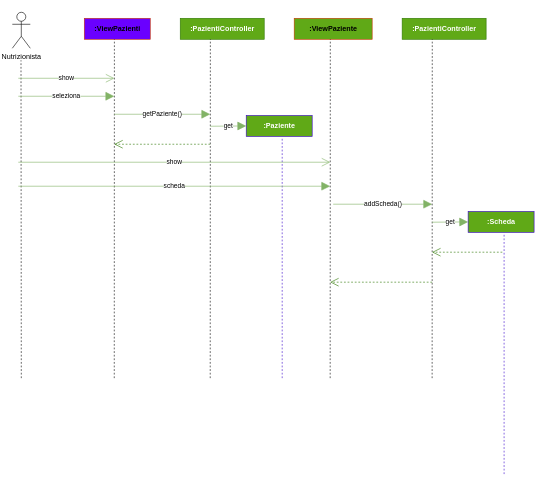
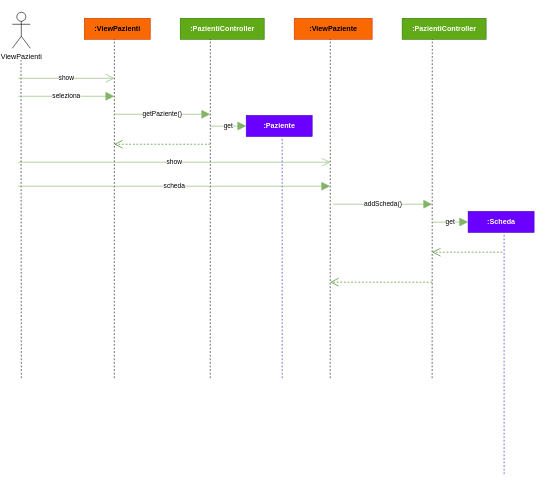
node ":ViewPazienti": fillcolor #6a00ff -> #fa6800
node ":ViewPaziente": fillcolor #60a917 -> #fa6800
node "Nutrizionista": label "Nutrizionista" -> "ViewPazienti"
node ":Paziente": fillcolor #60a917 -> #6a00ff
node ":Scheda": fillcolor #60a917 -> #6a00ff
